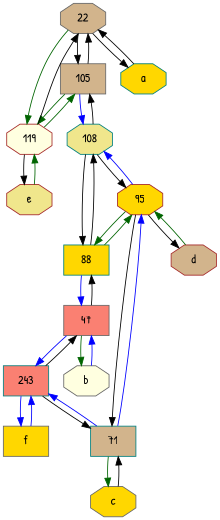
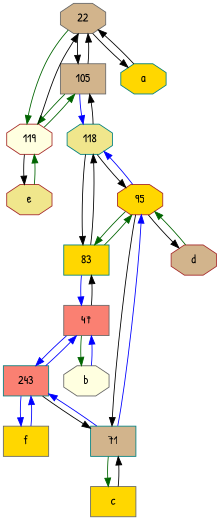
node "108": label "108" -> "118"
node "88": label "88" -> "83"
edge "243" -> "47": color black -> blue
node "c": shape octagon -> box
